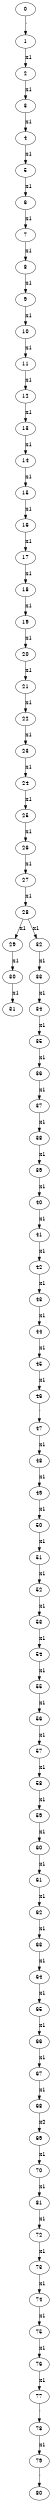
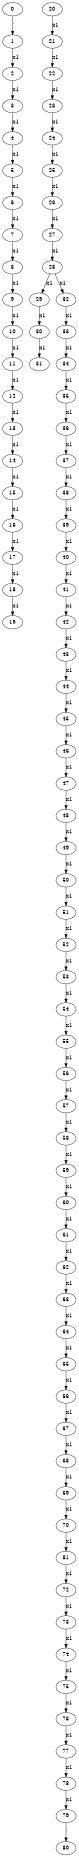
edge "19" -> "20": removed, label "x1"
edge "46" -> "47": label "'" -> "x1"
edge "68" -> "69": label "x2" -> "x1"
edge "77" -> "78": label "'" -> "x1"
